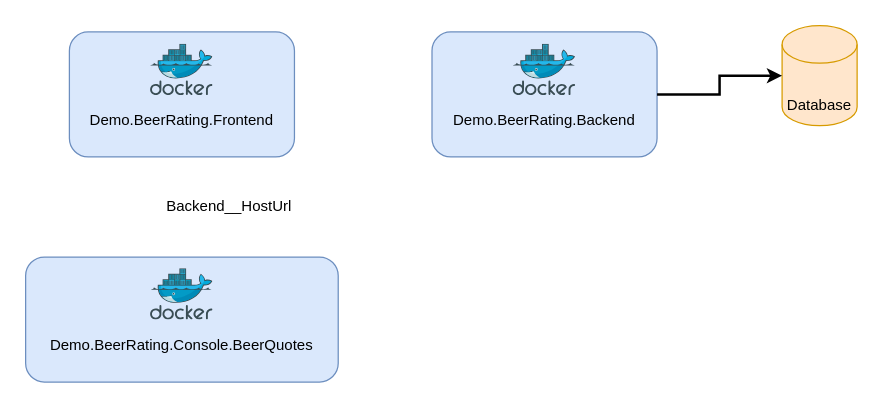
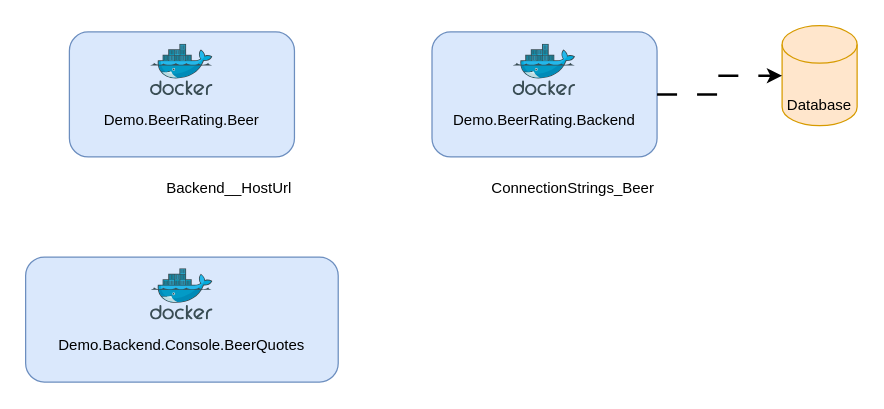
edge "Demo.BeerRating.Backend" -> "Database": style solid -> dashed
node "Demo.BeerRating.Frontend": label "Demo.BeerRating.Frontend" -> "Demo.BeerRating.Beer"
node "ConnectionStrings_Beer": added
node "Backend__HostUrl": moved (182, 207) -> (182, 188)
node "Demo.BeerRating.Console.BeerQuotes": label "Demo.BeerRating.Console.BeerQuotes" -> "Demo.Backend.Console.BeerQuotes"
